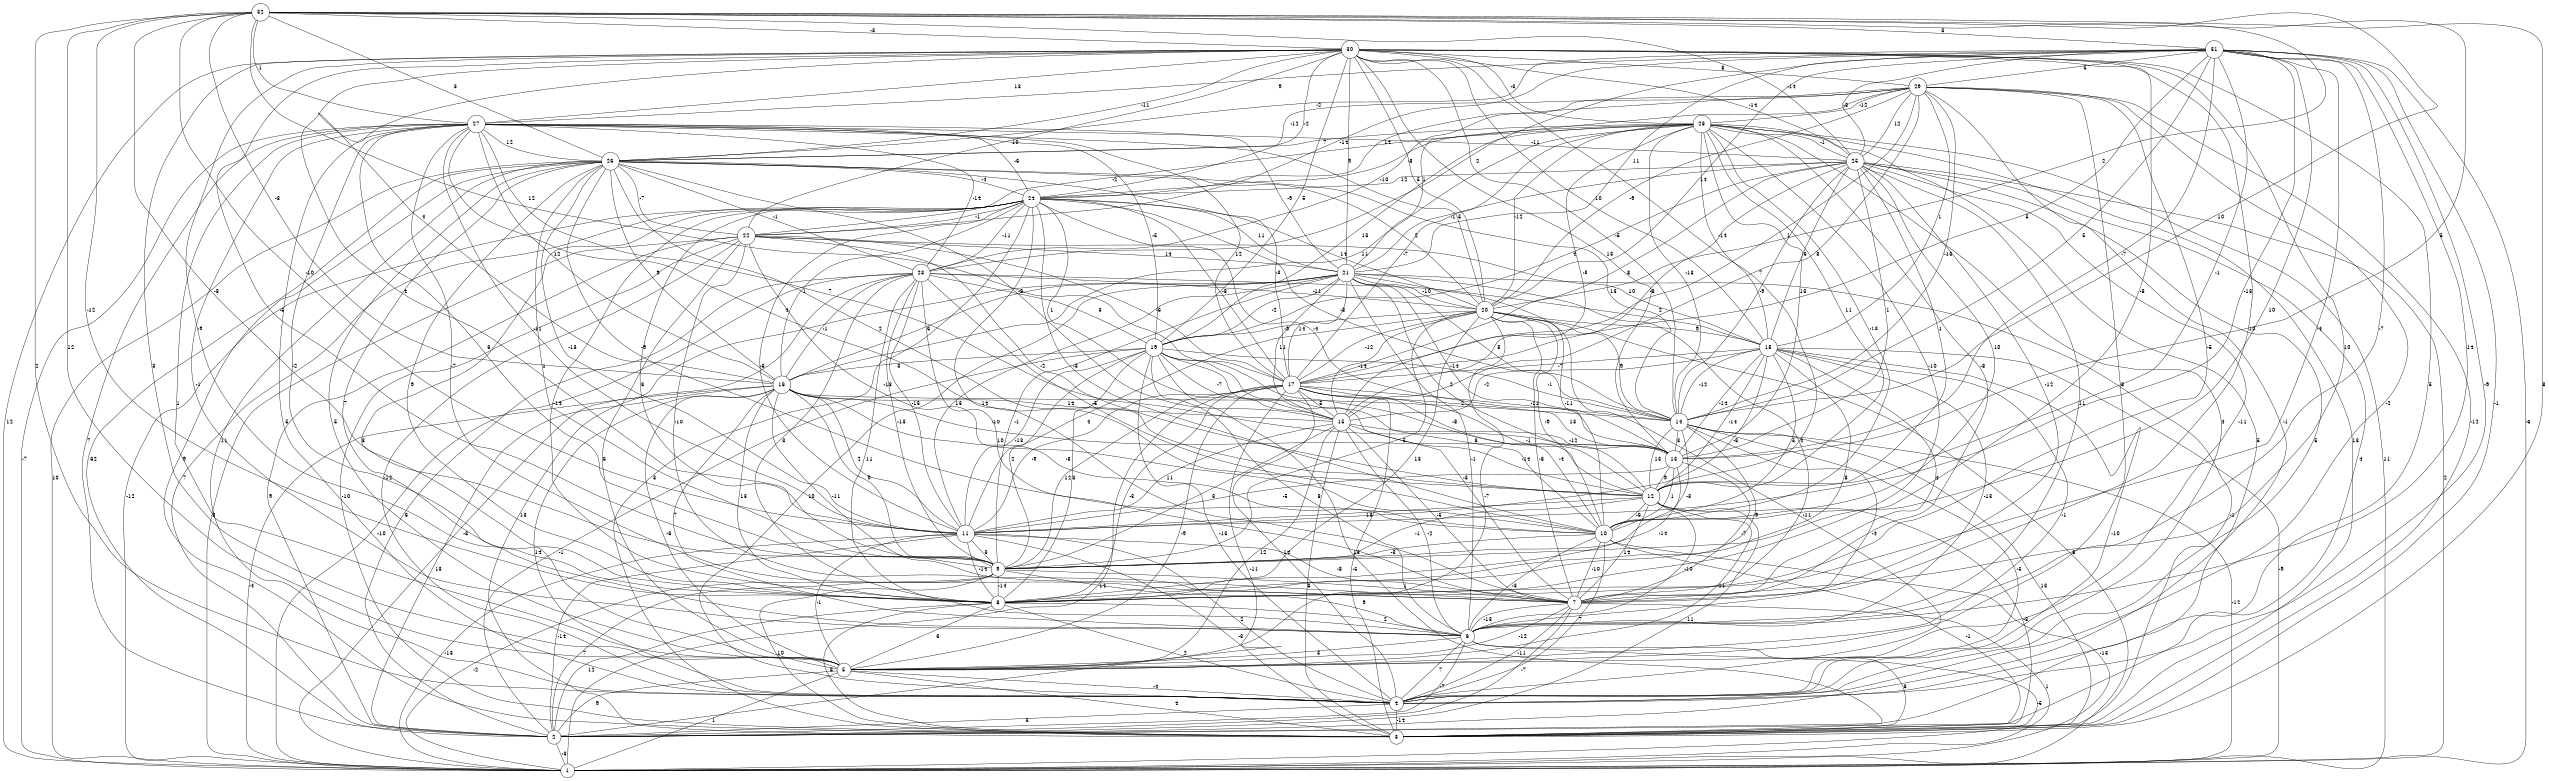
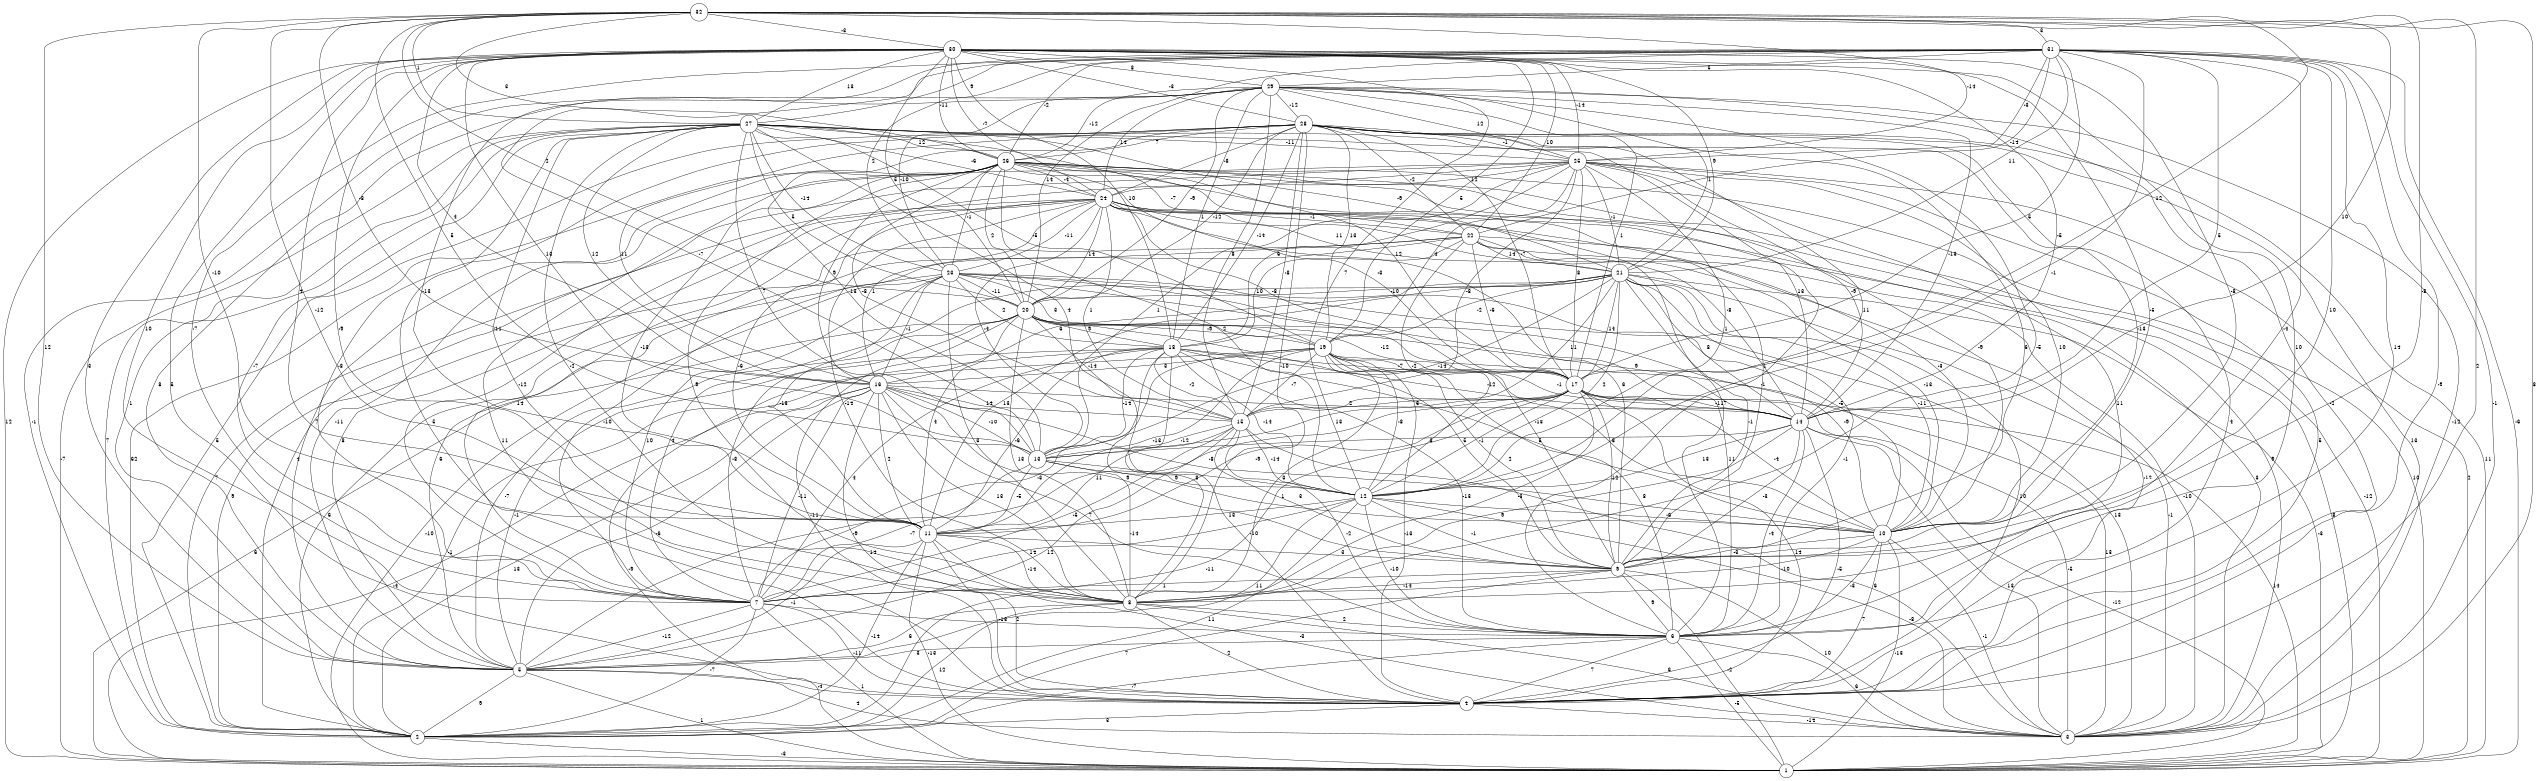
edge "28" -- "14": removed, label "-13"
edge "26" -- "5": label "5" -> "7"
edge "11" -- "7": removed, label "-8"
